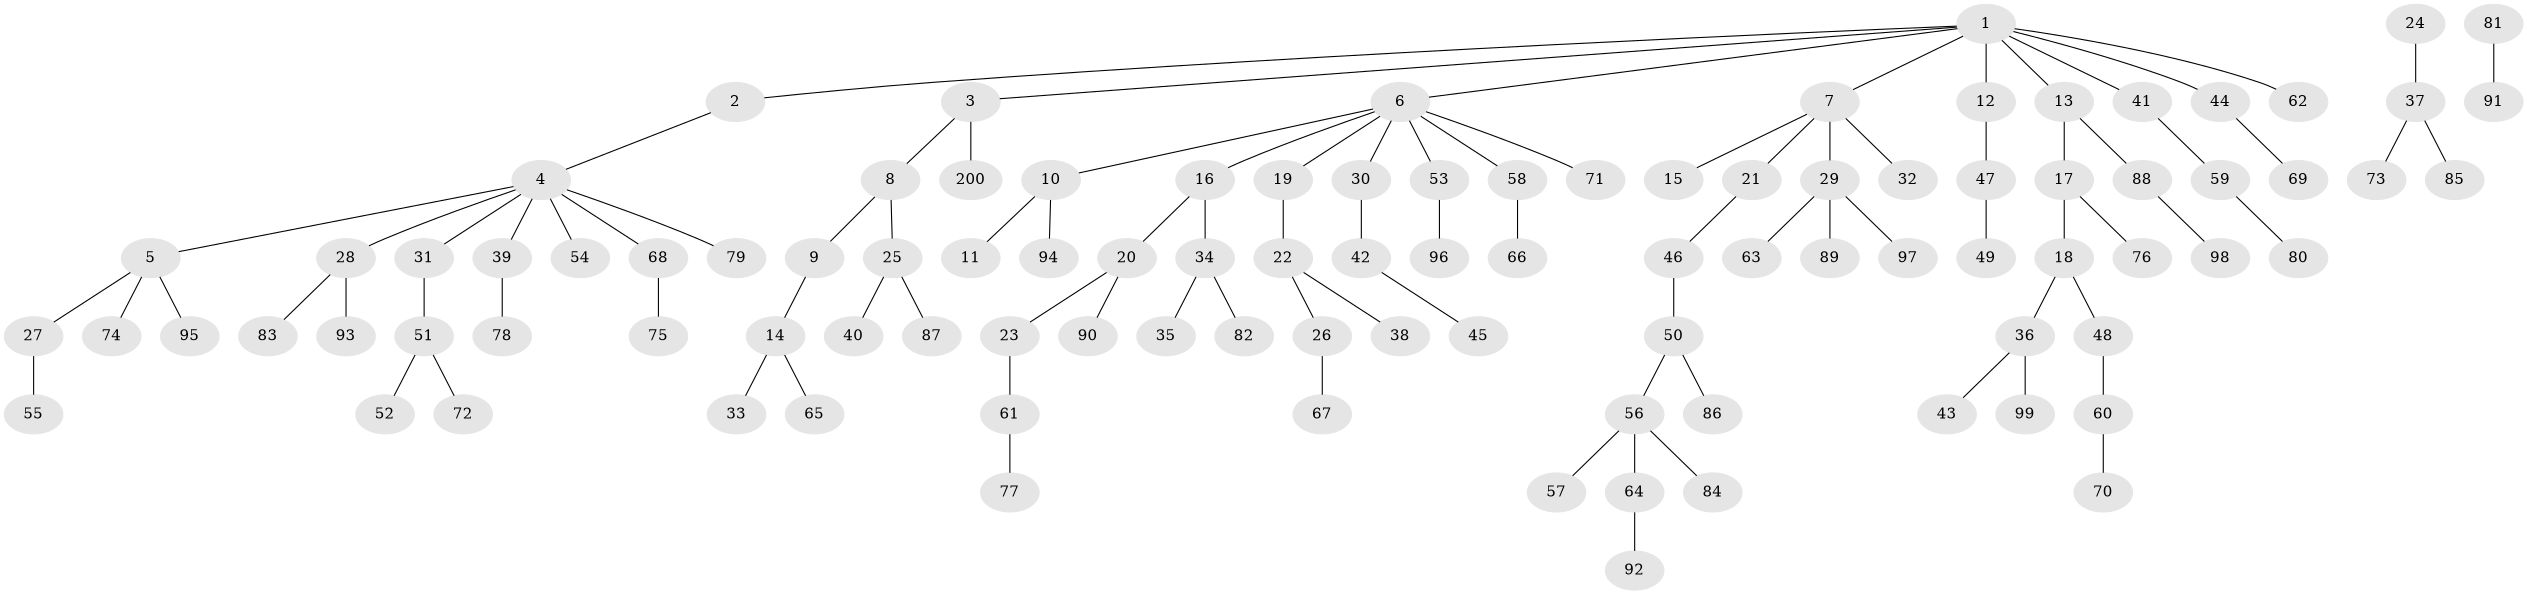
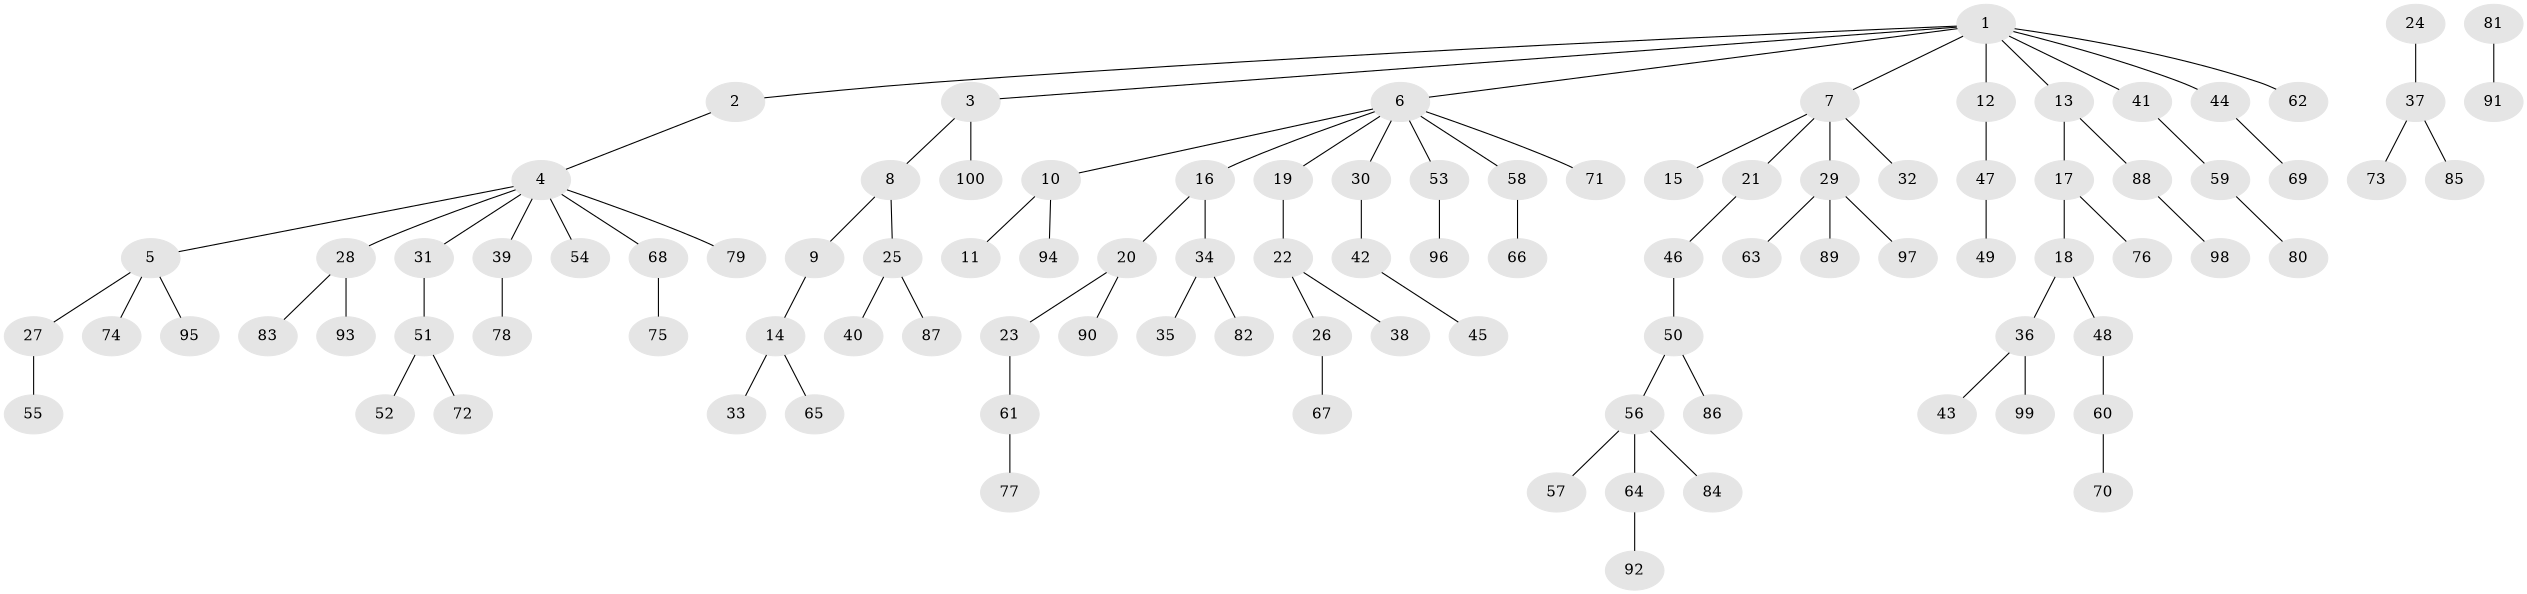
node "200": label "200" -> "100"
